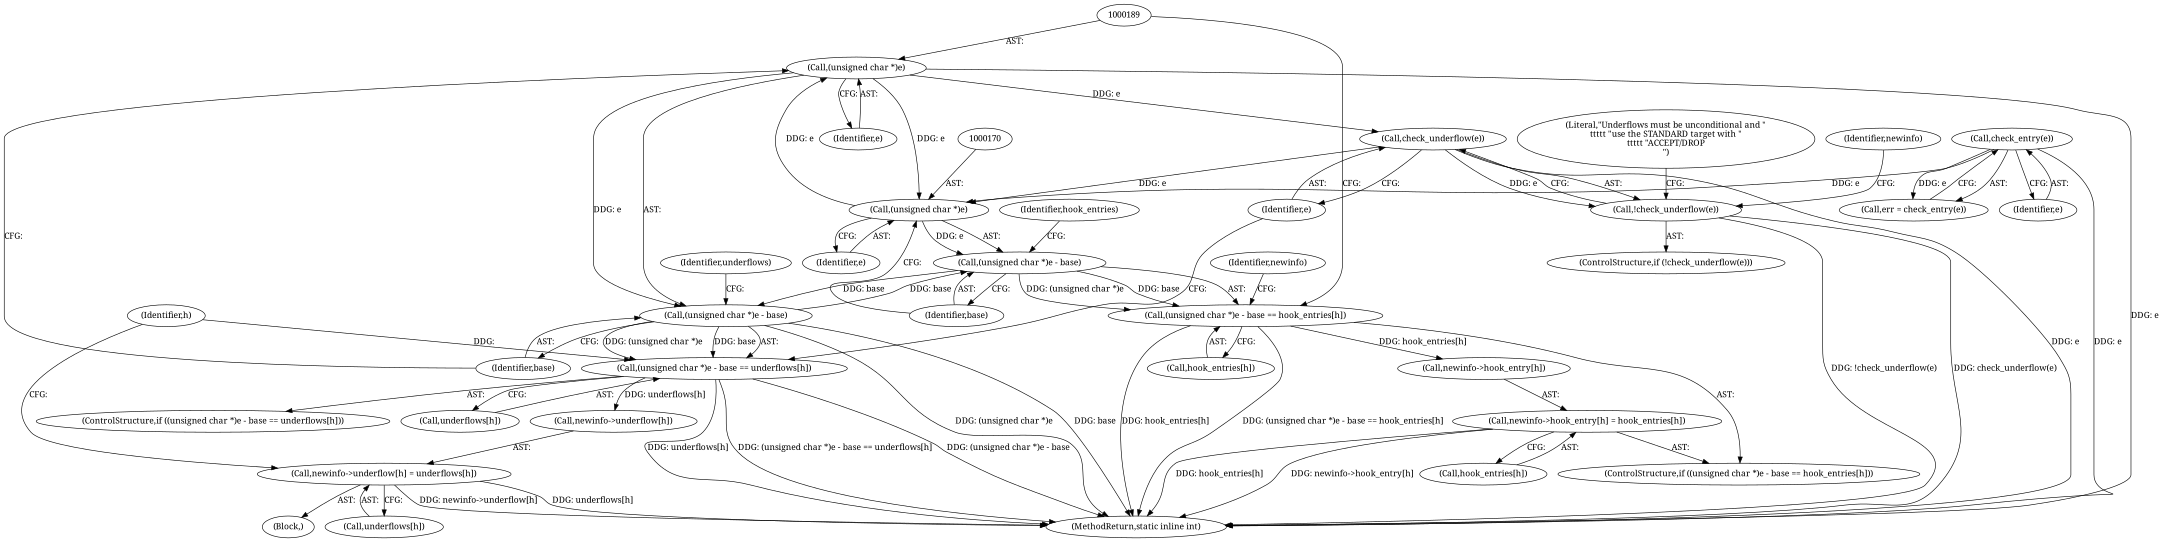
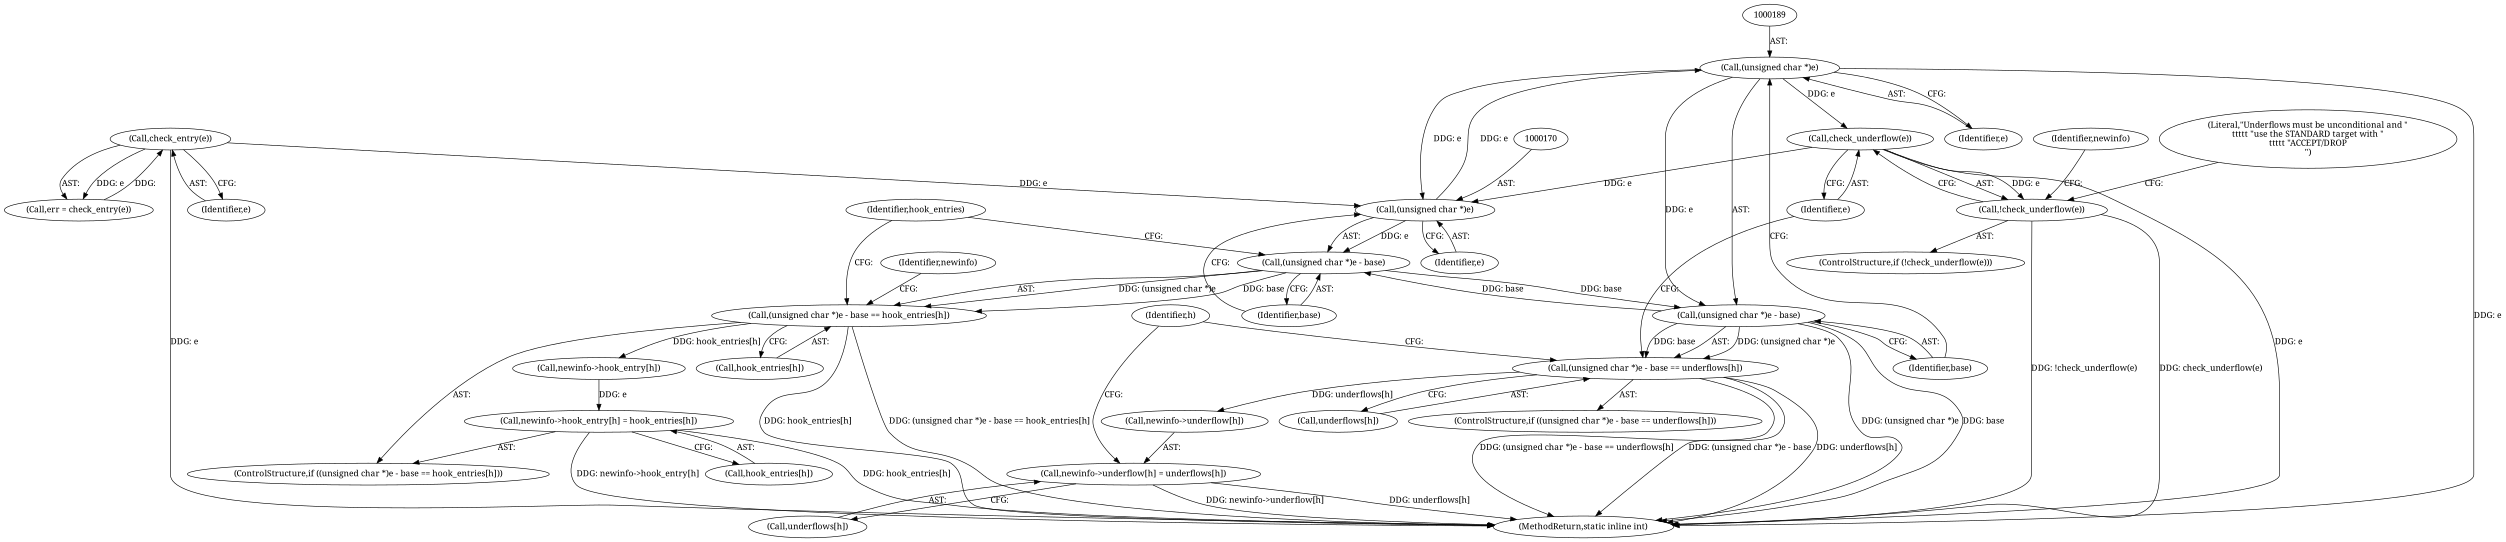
edge "1000189" -> "(Call,(unsigned char *)e - base == hook_entries[h])": now "(Identifier,hook_entries)" -> "(Call,(unsigned char *)e - base == hook_entries[h])"
edge "(Call,err = check_entry(e))" -> "(Call,check_entry(e))": label "CFG: " -> "DDG: "
node "(Identifier,underflows)": removed
edge "(Identifier,h)" -> "(Call,(unsigned char *)e - base == underflows[h])": label "DDG: " -> "CFG: "
edge "(Call,newinfo->hook_entry[h])" -> "(Call,newinfo->hook_entry[h] = hook_entries[h])": label "AST: " -> "DDG: e"
node "(Block,)": removed
